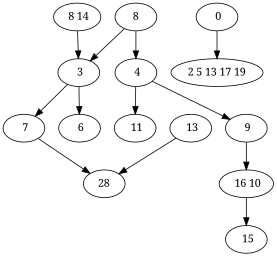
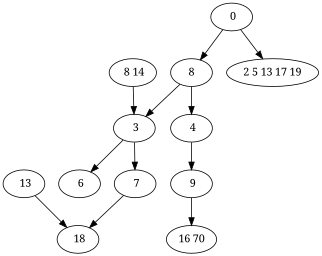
edge "0" -> "8": added
node "11": removed
node "28": label "28" -> "18"
node "16 10": label "16 10" -> "16 70"
node "15": removed
